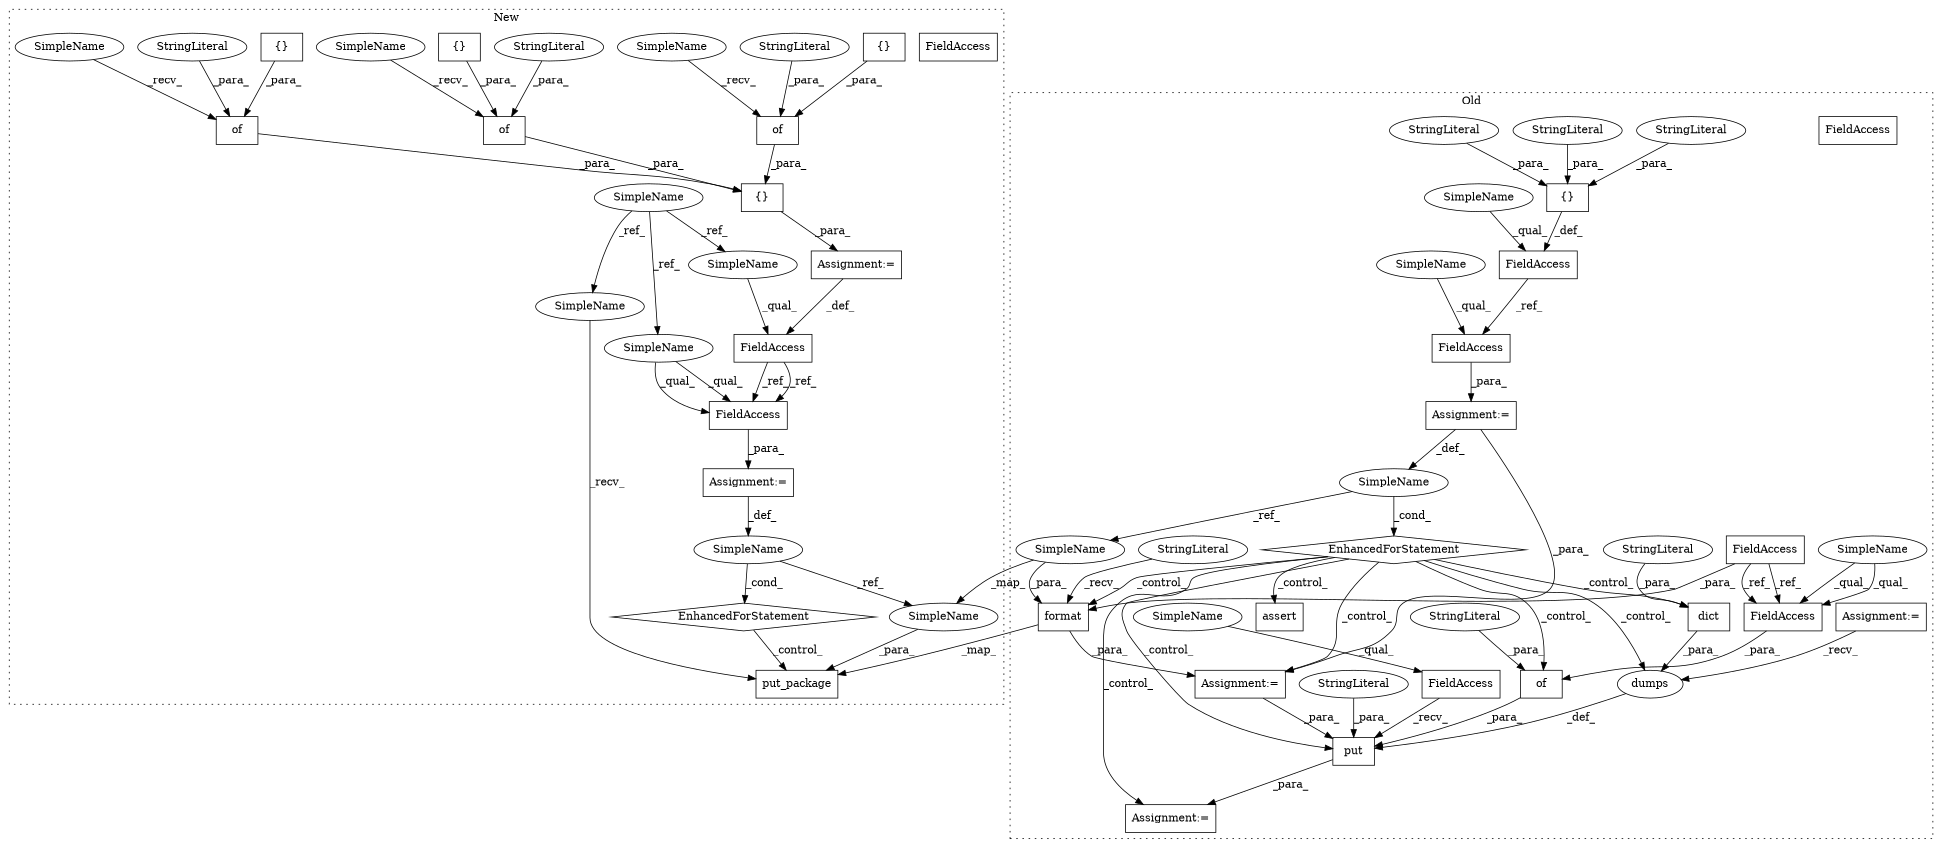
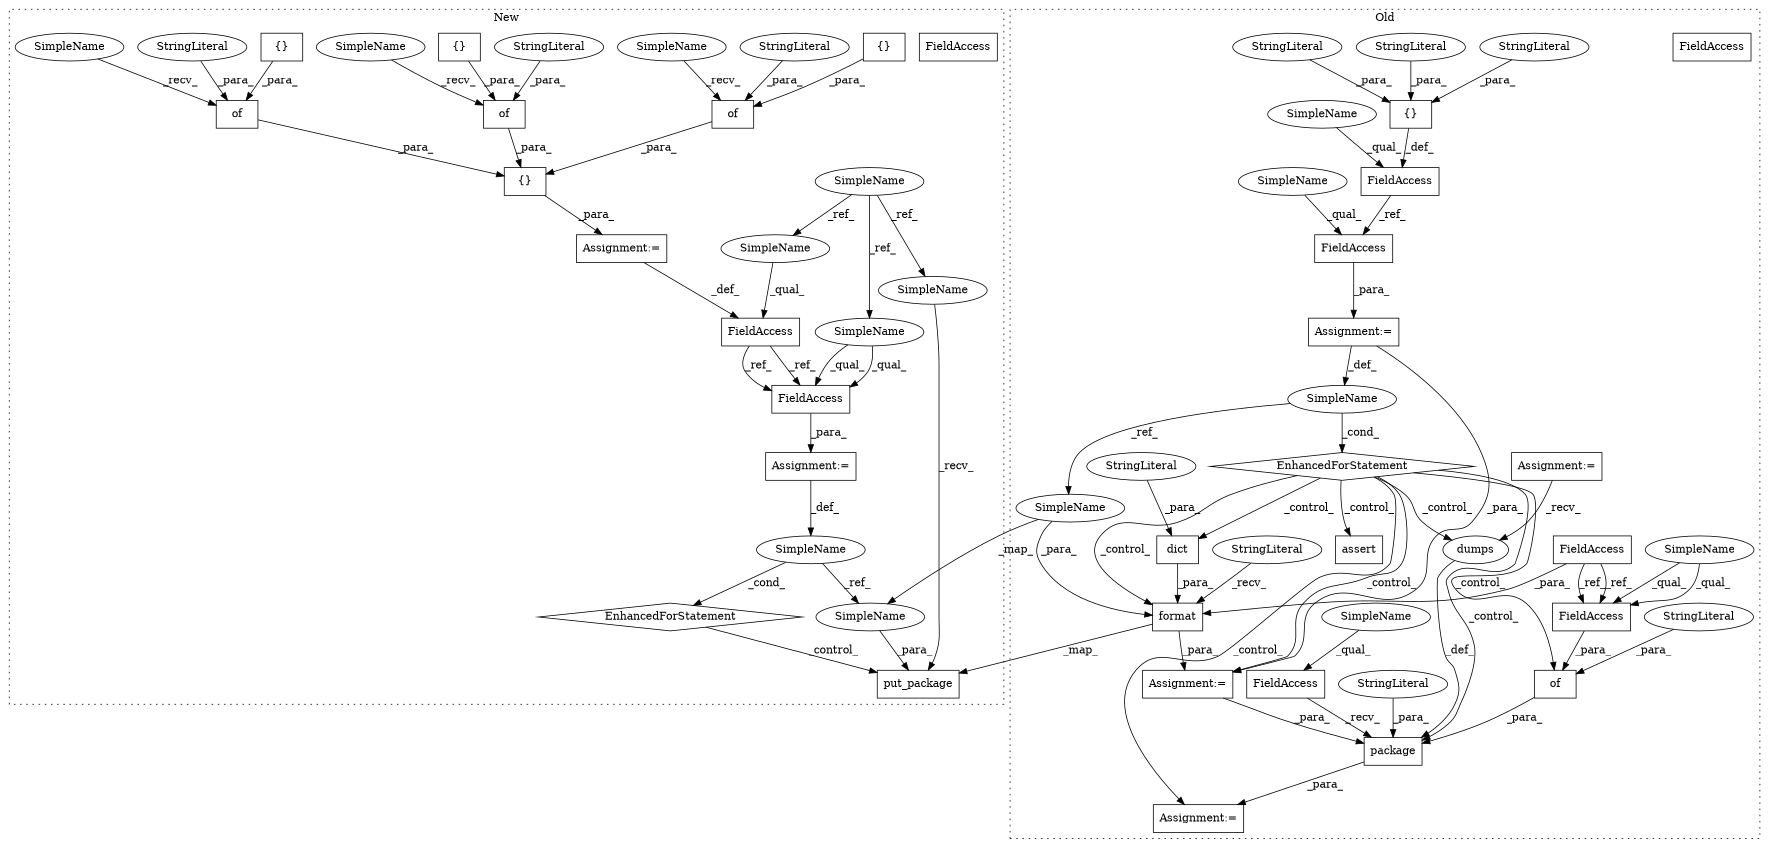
edge "dict" -> "dumps": now "dict" -> "format"
node "put": label "put" -> "package"
